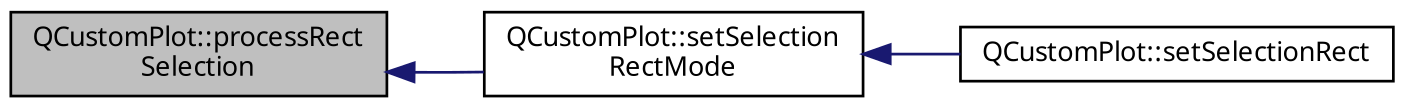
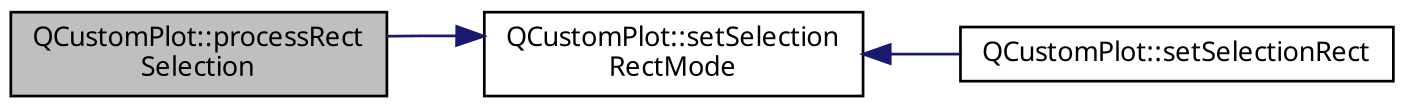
edge "QCustomPlot::setSelection RectMode" -> "QCustomPlot::processRect Selection": reversed
